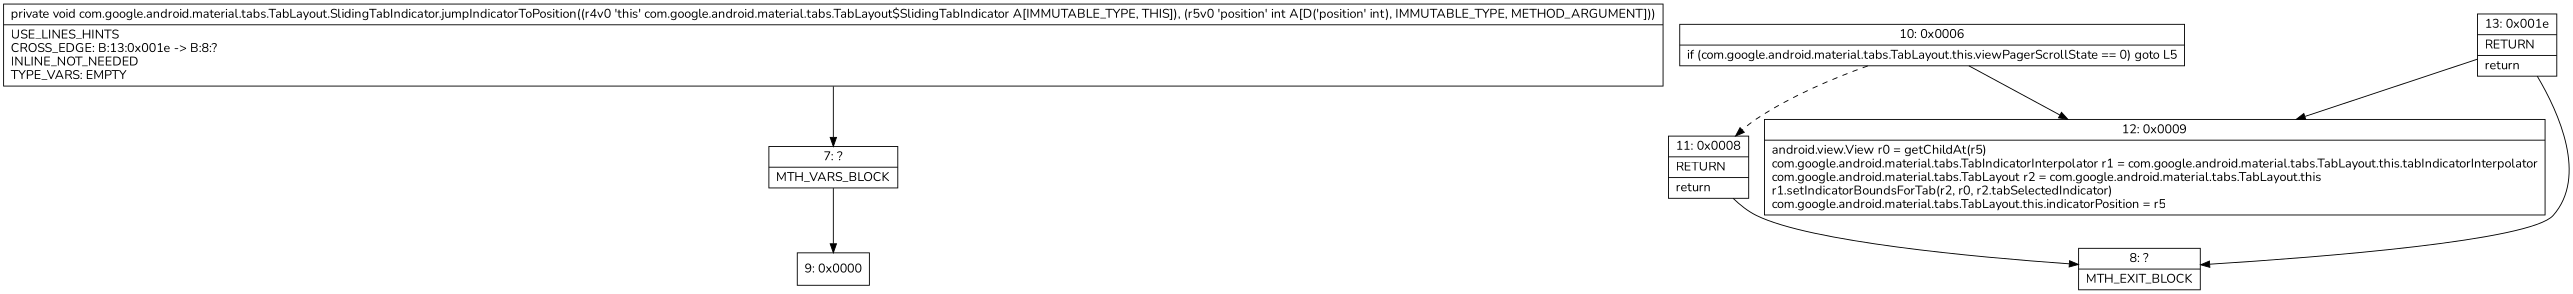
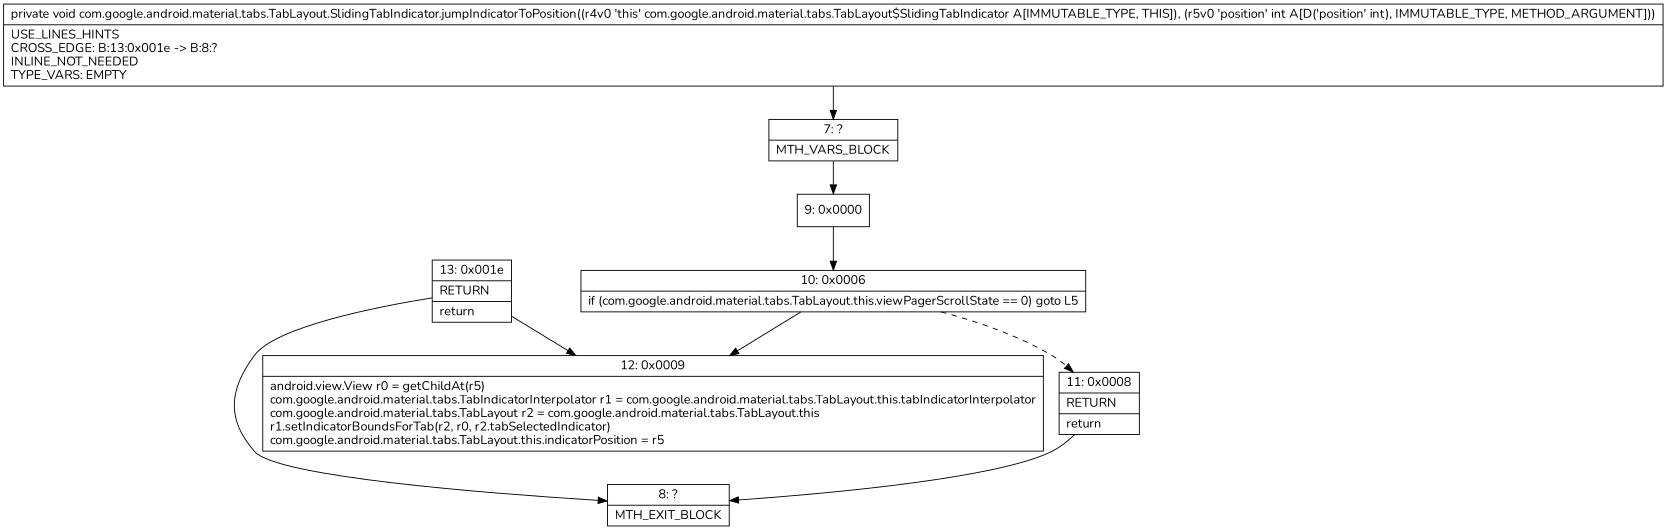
edge "9: 0x0000" -> "10: 0x0006": added
